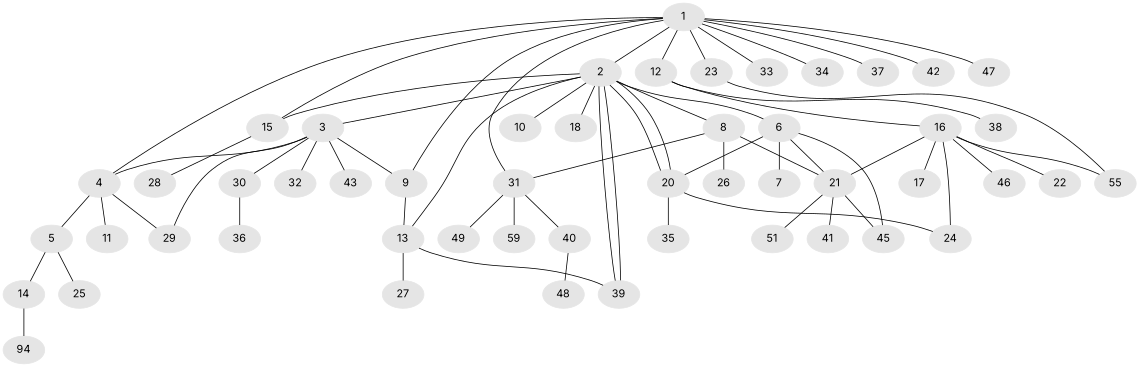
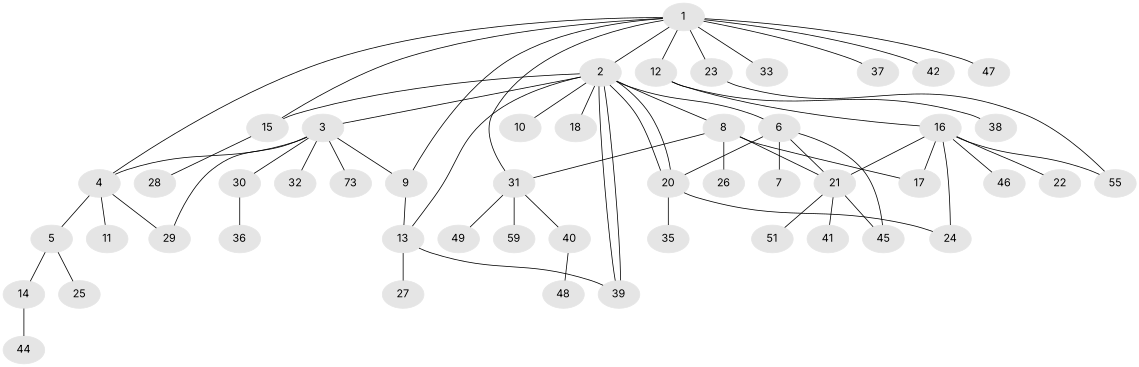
node "34": removed
edge "8" -- "17": added
node "43": label "43" -> "73"
node "94": label "94" -> "44"
